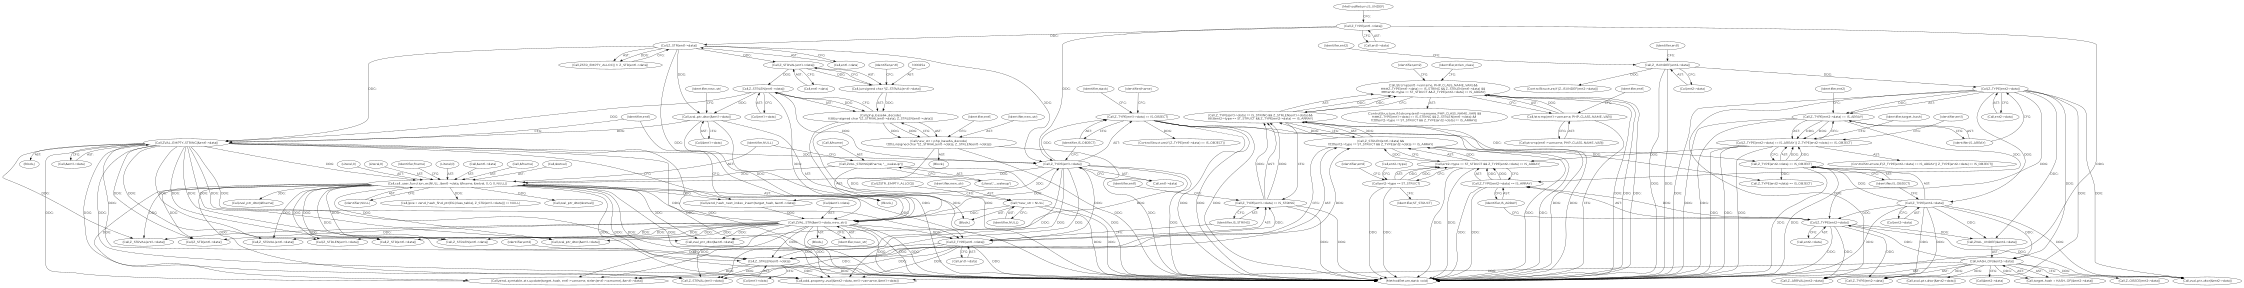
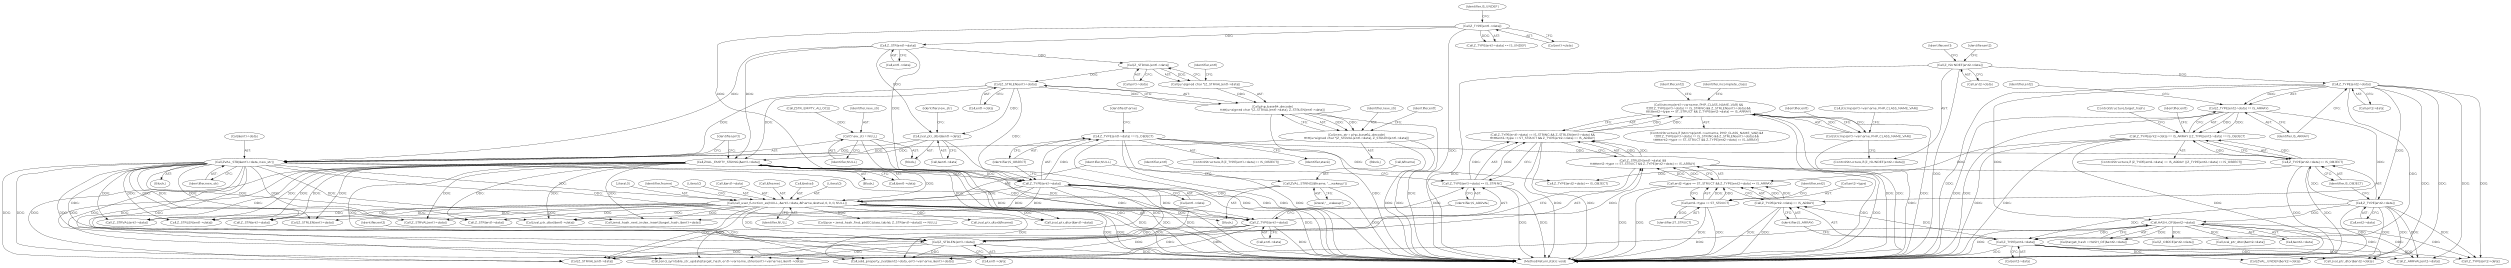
node "(MethodReturn,IS_UNDEF)": label "(MethodReturn,IS_UNDEF)" -> "(Identifier,IS_UNDEF)"
node "(Call,Z_TYPE(ent1->data) == IS_UNDEF)": added
node "(Call,ZSTR_EMPTY_ALLOC() != Z_STR(ent1->data))": removed
node "1000254": removed
node "(Identifier,strlen_class)": label "(Identifier,strlen_class)" -> "(Identifier,incomplete_class)"
edge "(Call,Z_ISUNDEF(ent2->data))" -> "(ControlStructure,if (Z_ISUNDEF(ent2->data)))": label "DDG: " -> "AST: "
edge "(Identifier,stack)" -> "(Call,Z_TYPE(ent1->data) == IS_OBJECT)": reversed
node "(Identifier,target_hash)": label "(Identifier,target_hash)" -> "(ControlStructure,target_hash)"
edge "(Call,!strcmp(ent1->varname, PHP_CLASS_NAME_VAR))" -> "(Call,strcmp(ent1->varname, PHP_CLASS_NAME_VAR))": now "(Call,!strcmp(ent1->varname, PHP_CLASS_NAME_VAR))" -> "(ControlStructure,if (Z_ISUNDEF(ent2->data)))"
edge "(Call,Z_TYPE(ent1->data) == IS_OBJECT)" -> "(ControlStructure,if (Z_TYPE(ent1->data) == IS_OBJECT))": label "DDG: " -> "AST: "
edge "(Call,strcmp(ent1->varname, PHP_CLASS_NAME_VAR))" -> "(Call,!strcmp(ent1->varname, PHP_CLASS_NAME_VAR))": label "AST: " -> "CFG: "
edge "(Call,ZVAL_EMPTY_STRING(&ent1->data))" -> "(Call,zend_hash_next_index_insert(target_hash, &ent1->data))": label "CFG: " -> "DDG: "
edge "(Call,ent2->type)" -> "(Call,ent2->type == ST_STRUCT)": label "CFG: " -> "AST: "
edge "(Call,ZSTR_EMPTY_ALLOC())" -> "(Call,*new_str = NULL)": label "CFG: " -> "DDG: "
edge "(Call,ent2->type == ST_STRUCT)" -> "(Identifier,ST_STRUCT)": label "CFG: " -> "DDG: "
node "(Call,zval_ptr_dtor(&retval))": removed
edge "(Call,!strcmp(ent1->varname, PHP_CLASS_NAME_VAR))" -> "(MethodReturn,static void)": label "CFG: " -> "DDG: "
edge "(Call,zend_hash_next_index_insert(target_hash, &ent1->data))" -> "(Call,ZVAL_STR(&ent1->data, new_str))": reversed
edge "(Call,*new_str = NULL)" -> "(Call,ZVAL_STR(&ent1->data, new_str))": label "DDG: " -> "AST: "
edge "(Identifier,ST_STRUCT)" -> "(Call,ent2->type == ST_STRUCT)": added, label "AST:"
node "(Identifier,IS_STRING)": label "(Identifier,IS_STRING)" -> "(Identifier,IS_ARRVAL)"
edge "(Call,ZVAL_UNDEF(&ent2->data))" -> "(Call,HASH_OF(&ent2->data))": now "(Call,&ent2->data)" -> "(Call,HASH_OF(&ent2->data))"
edge "(Call,HASH_OF(&ent2->data))" -> "(MethodReturn,static void)": label "AST: " -> "DDG: "
edge "(Call,HASH_OF(&ent2->data))" -> "(Call,Z_ARRVAL(ent2->data))": label "AST: " -> "DDG: "
edge "(Call,HASH_OF(&ent2->data))" -> "(Call,&ent2->data)": label "CFG: " -> "AST: "
edge "(Call,target_hash = HASH_OF(&ent2->data))" -> "(Call,HASH_OF(&ent2->data))": label "AST: " -> "CFG: "
edge "(Call,HASH_OF(&ent2->data))" -> "(Call,Z_OBJCE(ent2->data))": label "CFG: " -> "DDG: "
